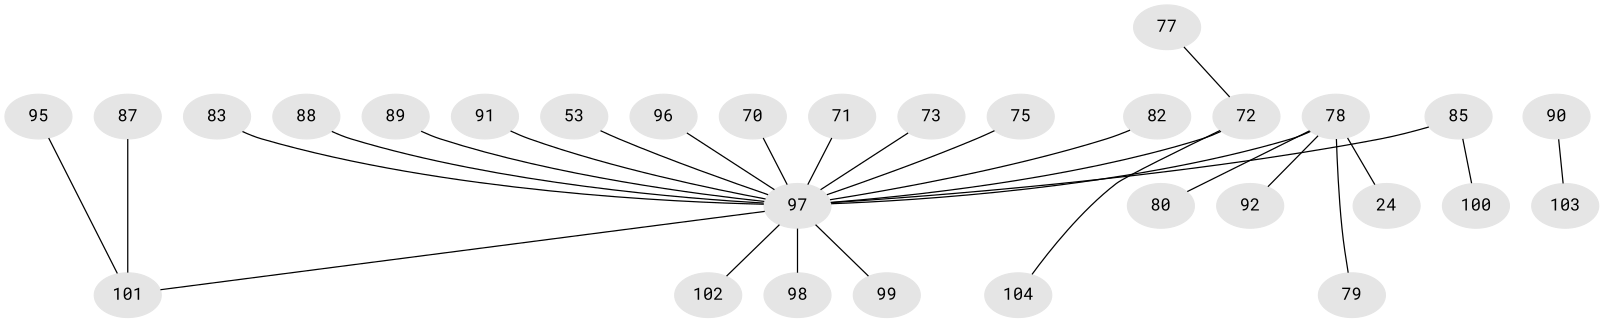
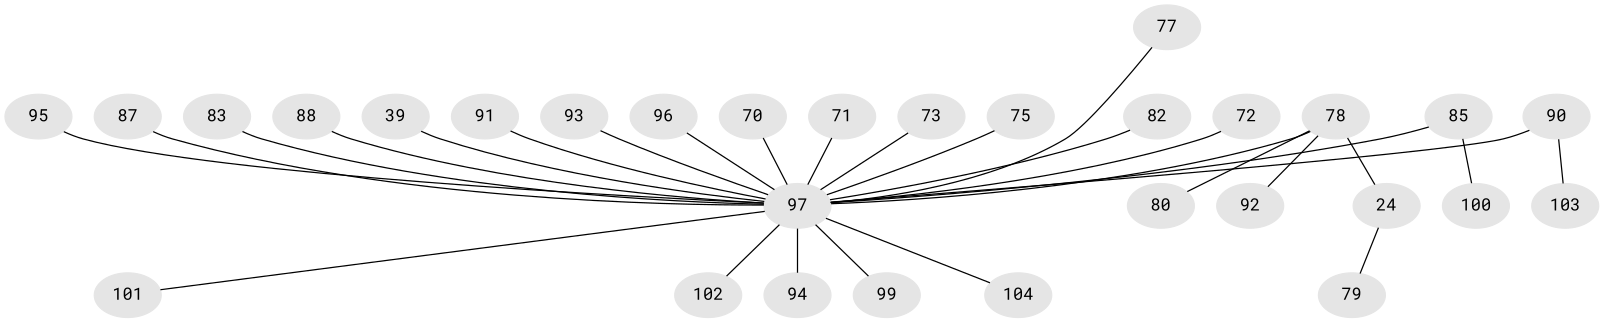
edge "77" -- "72": now "77" -- "97"
node "89": label "89" -> "39"
node "53": label "53" -> "93"
edge "90" -- "97": added
edge "72" -- "104": now "97" -- "104"
edge "95" -- "101": now "95" -- "97"
edge "87" -- "101": now "87" -- "97"
edge "78" -- "79": now "24" -- "79"
node "98": label "98" -> "94"
